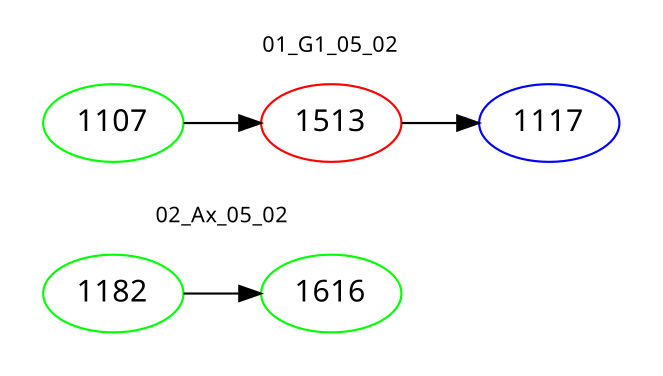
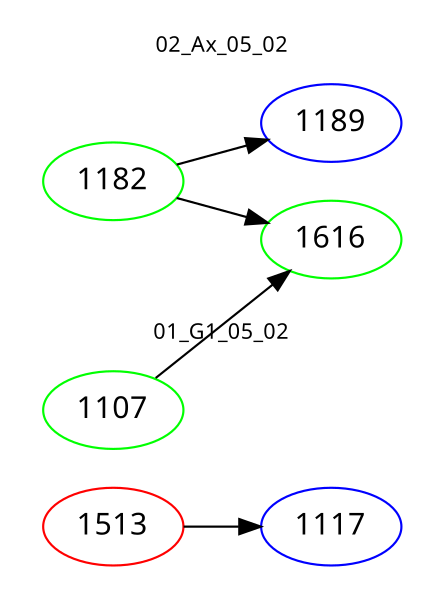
edge "1107" -> "1513": now "1107" -> "1616"
node "1189": added
